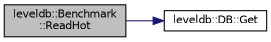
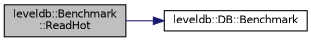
node "leveldb::DB::Get": label "leveldb::DB::Get" -> "leveldb::DB::Benchmark"
